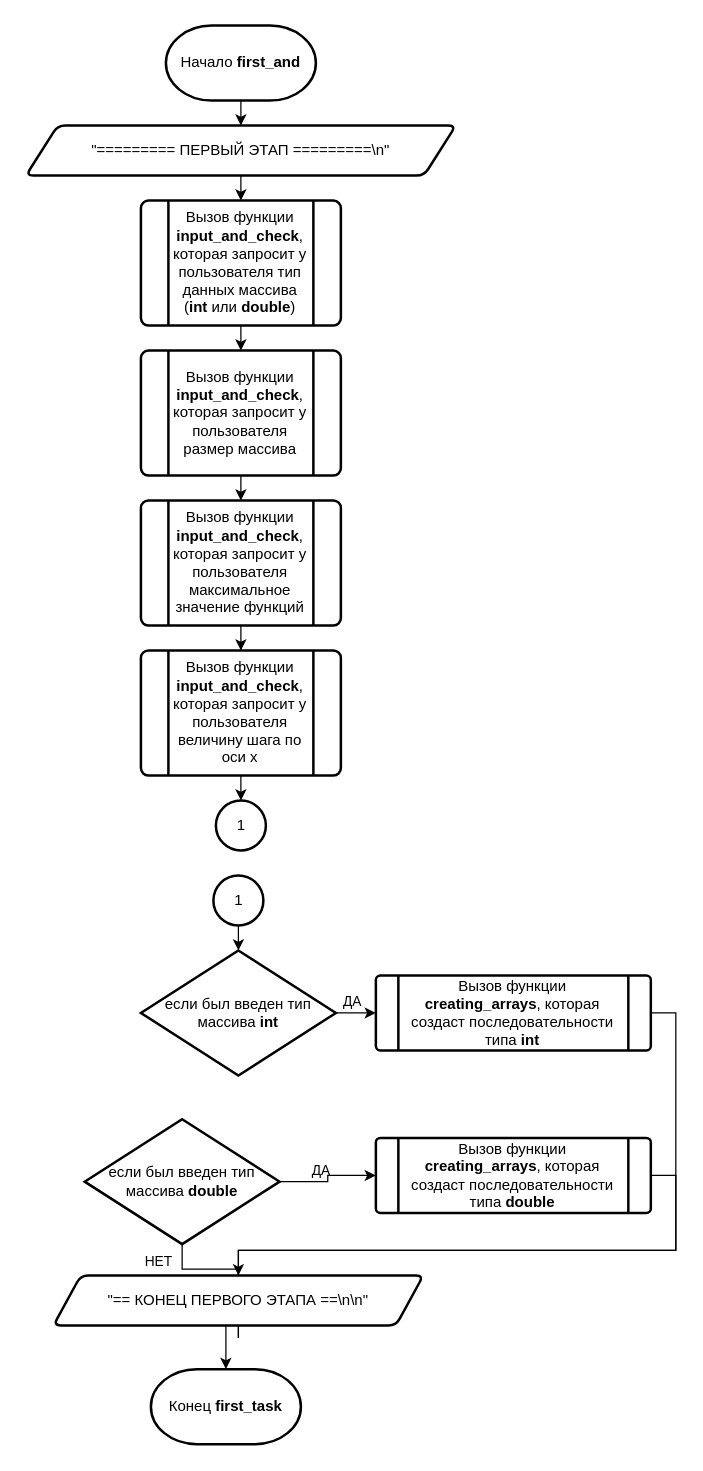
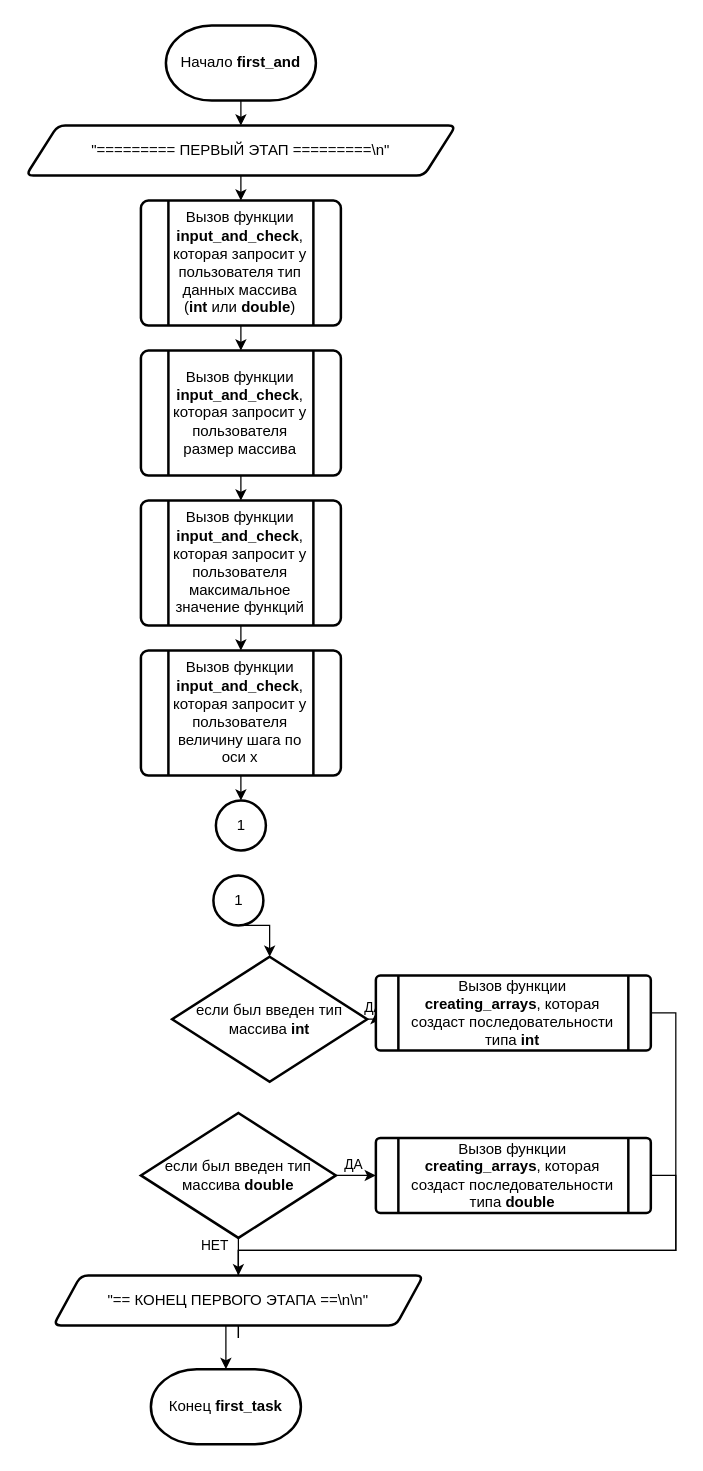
node "если был введен тип массива int": moved (238, 1013) -> (269, 1019)
node "если был введен тип массива double": moved (182, 1182) -> (238, 1176)
